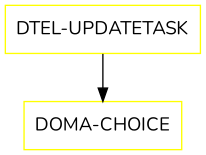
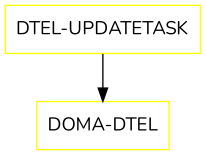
node "DOMA-CHOICE": label "DOMA-CHOICE" -> "DOMA-DTEL"
